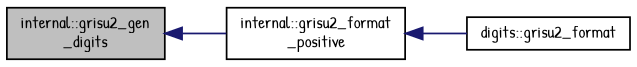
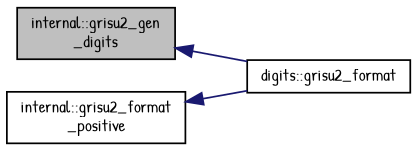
edge "internal::grisu2_format _positive" -> "internal::grisu2_gen _digits": now "digits::grisu2_format" -> "internal::grisu2_gen _digits"
